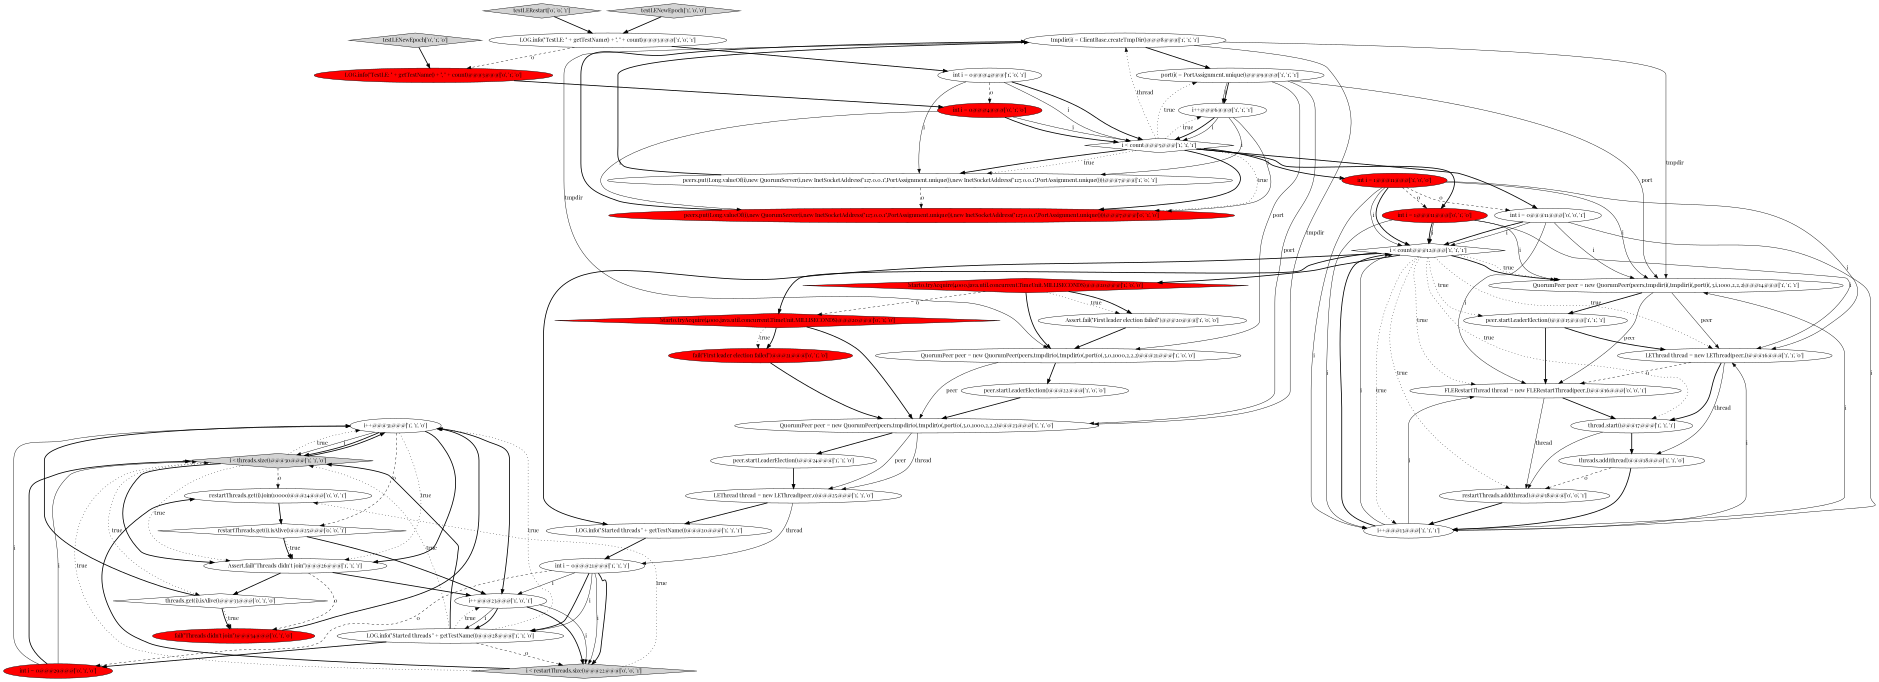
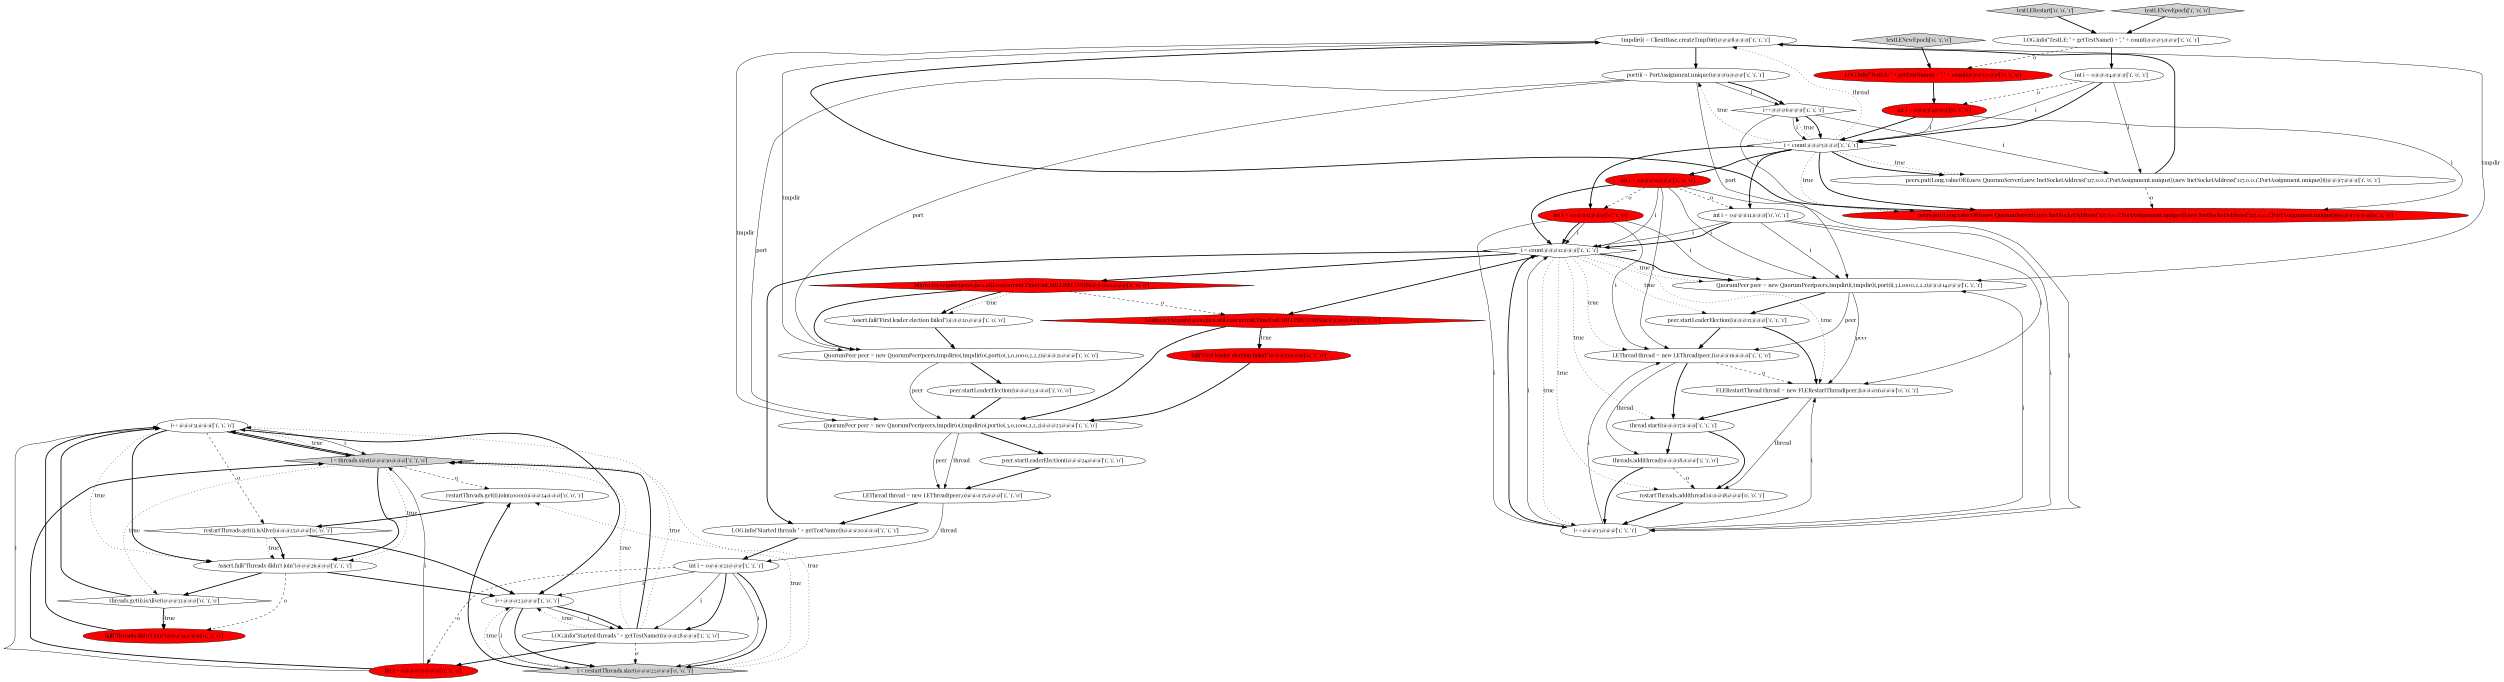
node "i++@@@6@@@['1', '1', '1']": shape ellipse -> diamond
edge "thread.start()@@@17@@@['1', '1', '1']" -> "restartThreads.add(thread)@@@18@@@['0', '0', '1']": style solid -> bold
edge "i < restartThreads.size()@@@22@@@['0', '0', '1']" -> "i++@@@23@@@['1', '0', '1']": added, label "true"
